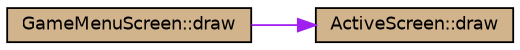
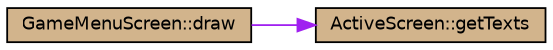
node "ActiveScreen::draw": label "ActiveScreen::draw" -> "ActiveScreen::getTexts"
